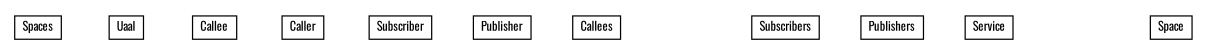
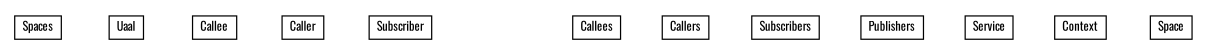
node "Publisher": removed
node "Callers": added
node "Context": added
